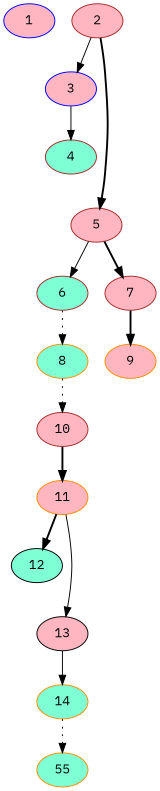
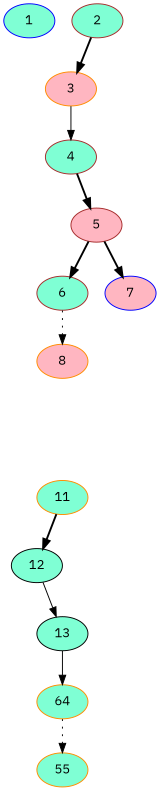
node "1": fillcolor lightpink -> aquamarine
node "2": fillcolor lightpink -> aquamarine
edge "2" -> "3": style solid -> bold
node "3": color blue -> darkorange
edge "2" -> "5": now "4" -> "5"
edge "5" -> "6": style solid -> bold
node "7": color brown -> blue
node "8": fillcolor aquamarine -> lightpink
node "9": removed
node "10": removed
node "11": fillcolor lightpink -> aquamarine
edge "11" -> "13": now "12" -> "13"
node "13": fillcolor lightpink -> aquamarine
node "14": label "14" -> "64"
